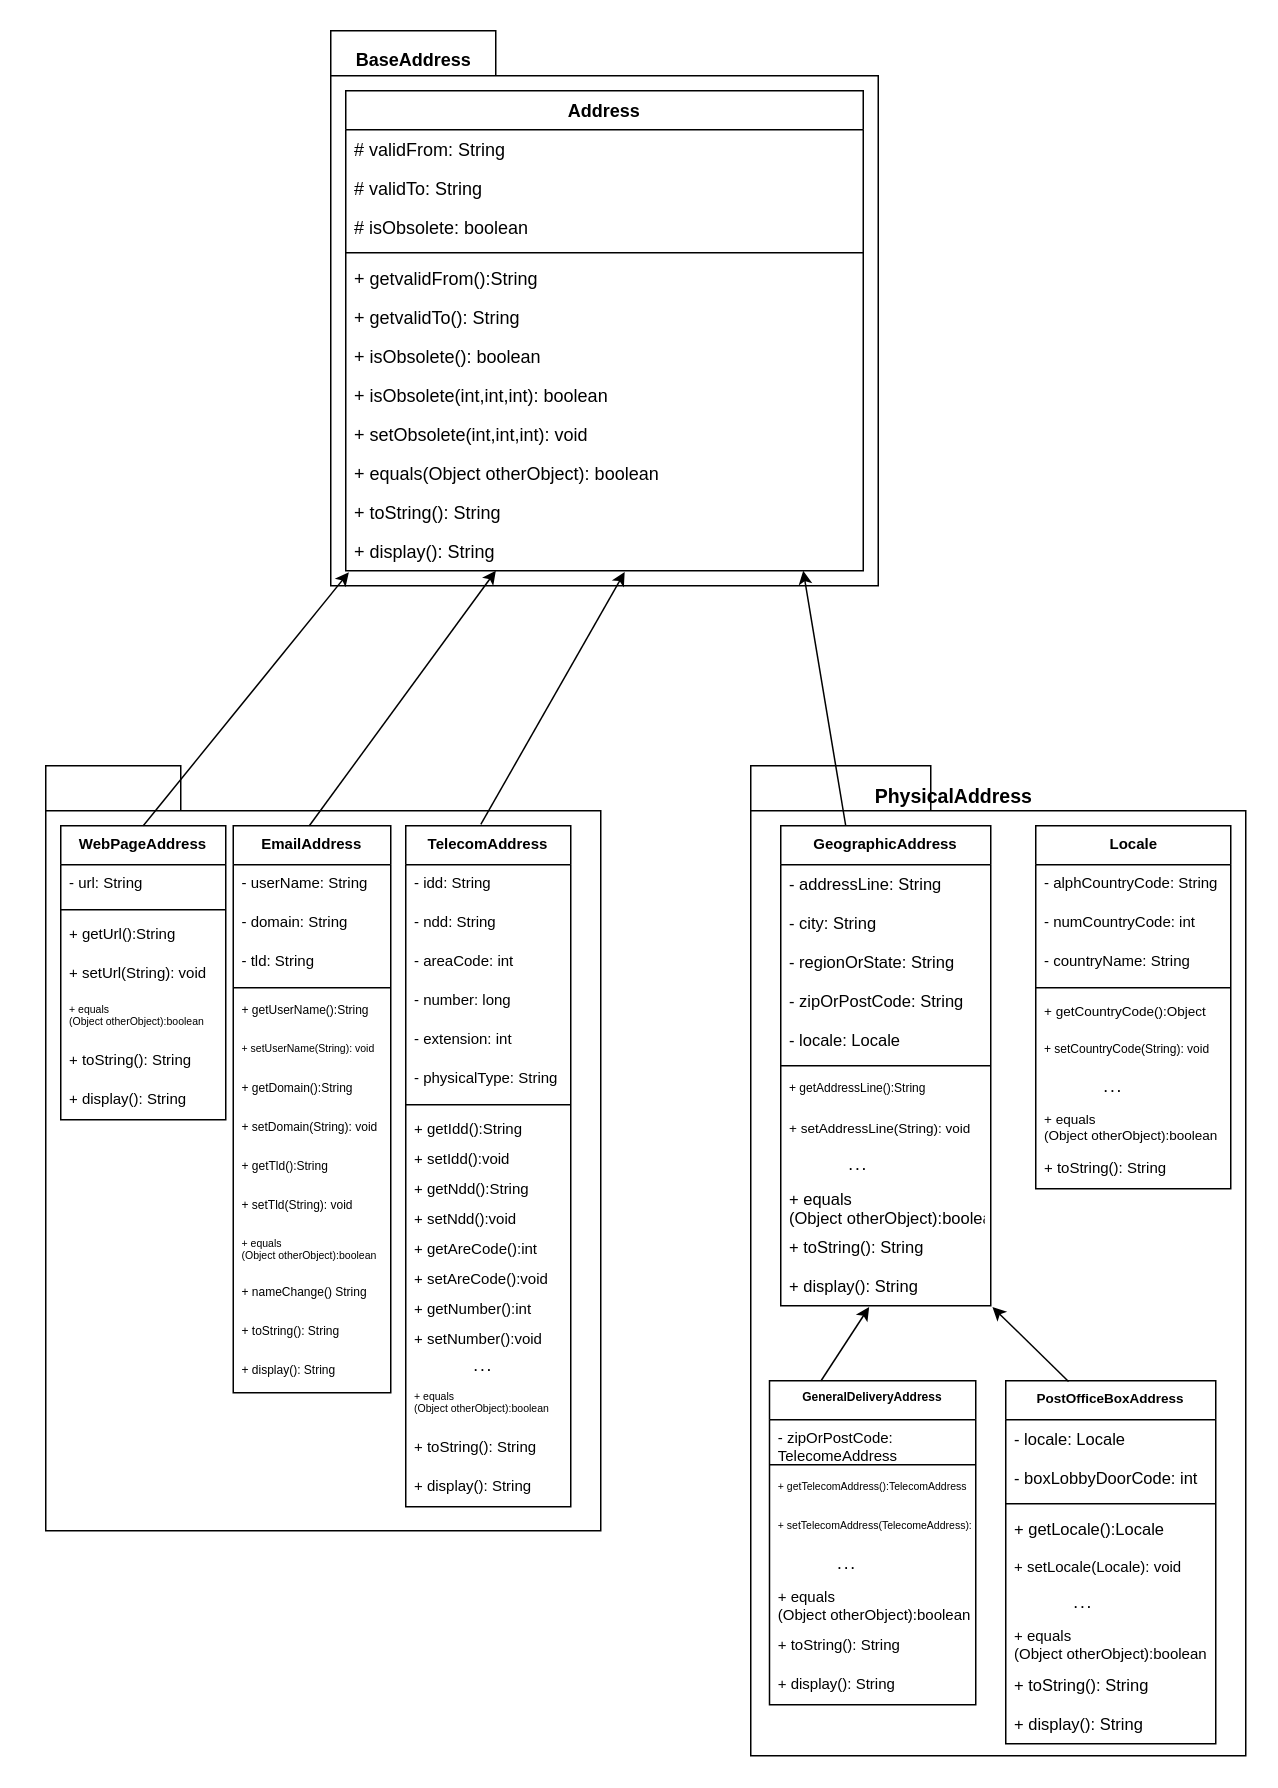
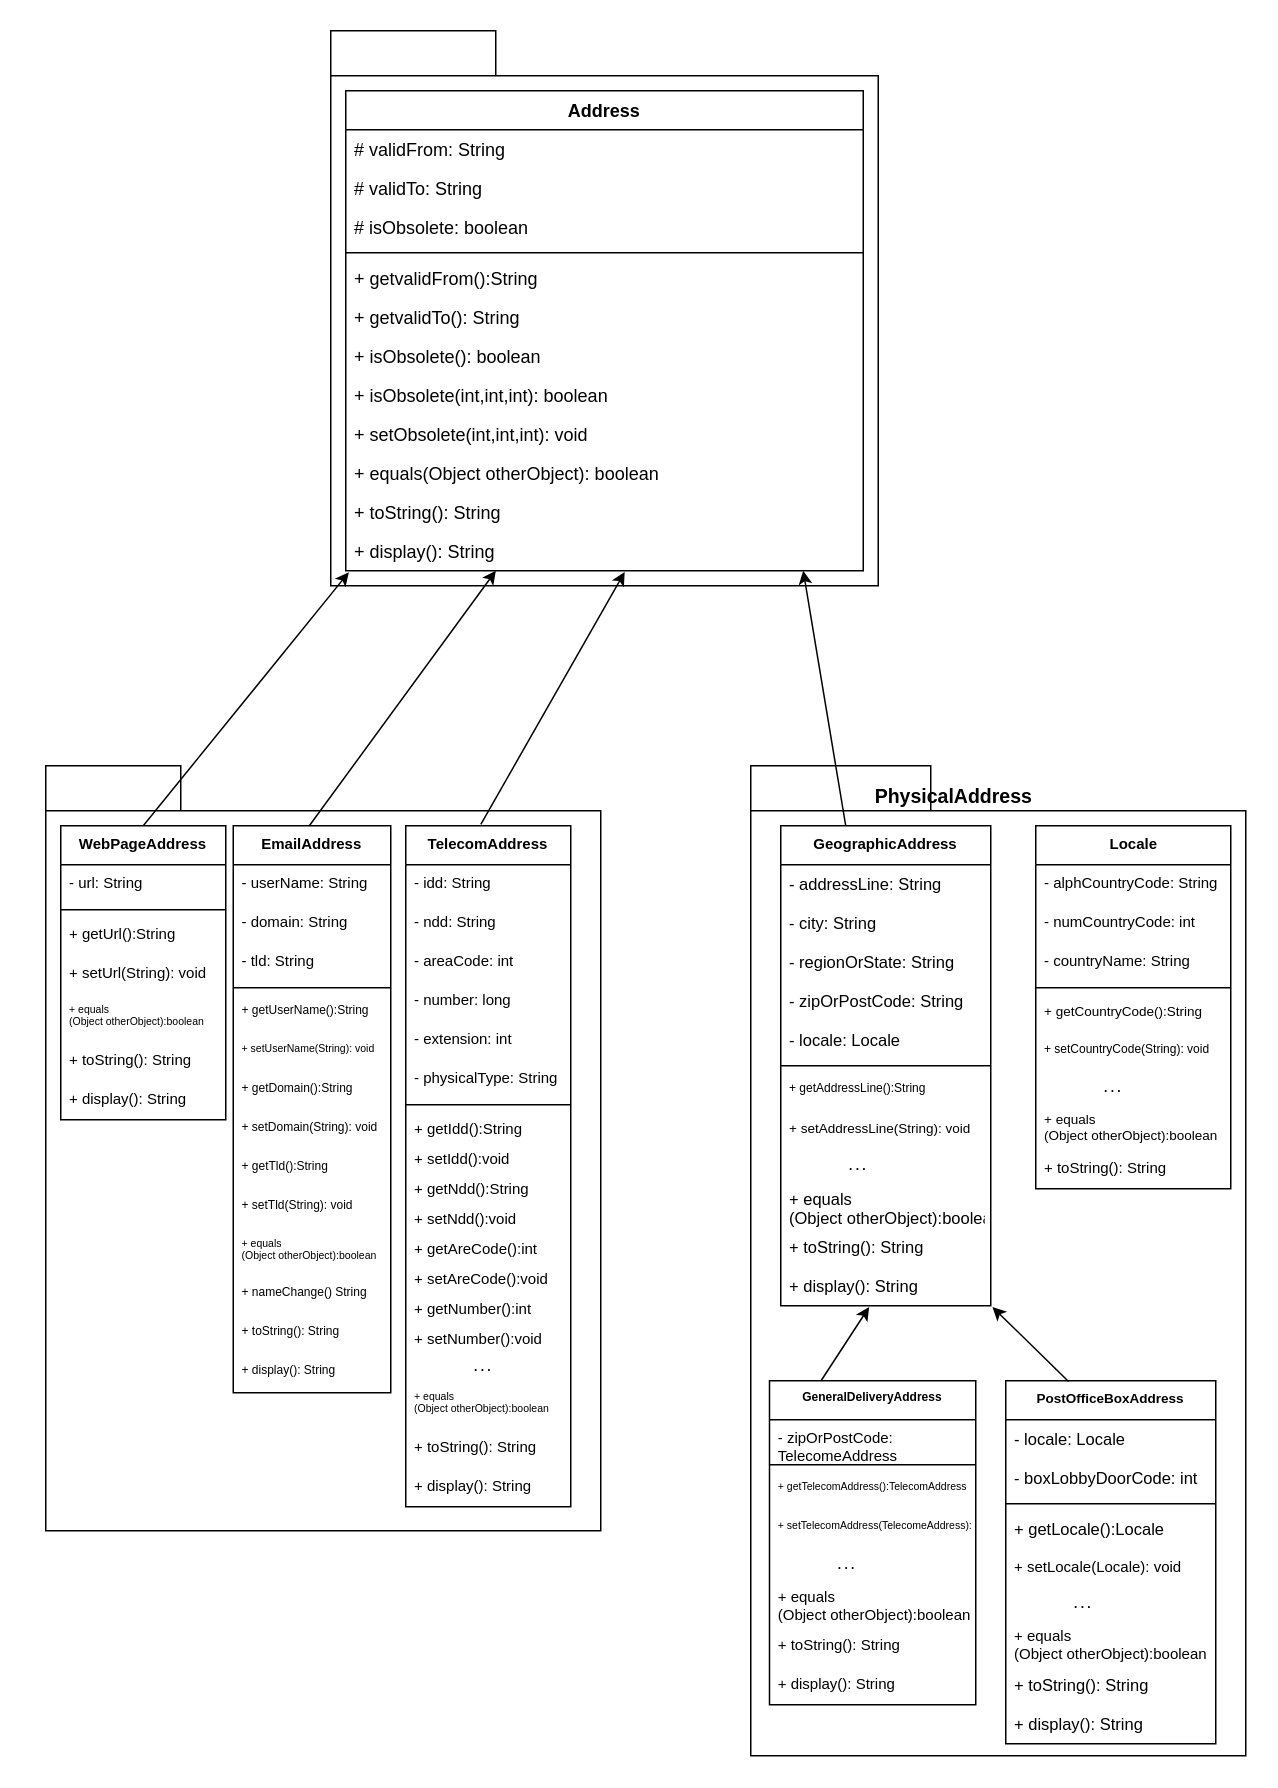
node "BaseAddress": removed
node "+ getCountryCode():Object": label "+ getCountryCode():Object" -> "+ getCountryCode():String"
